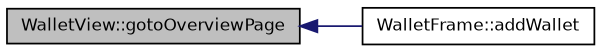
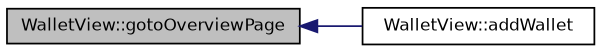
node "WalletFrame::addWallet": label "WalletFrame::addWallet" -> "WalletView::addWallet"
